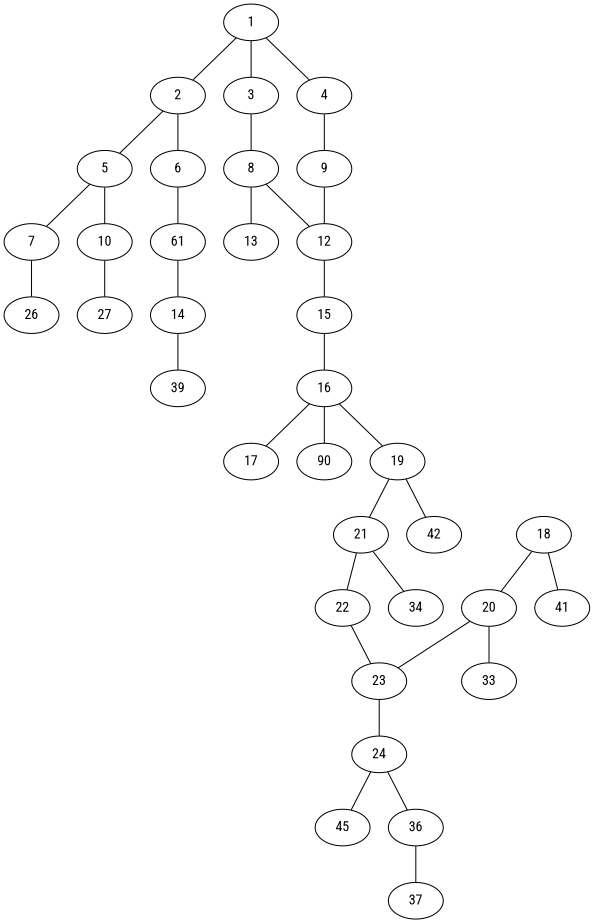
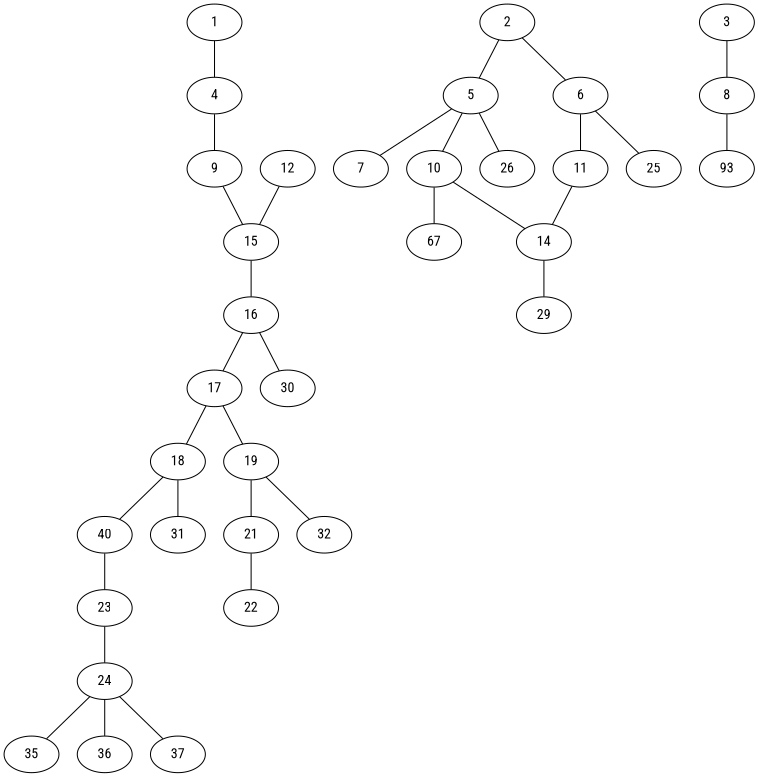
edge "1" -- "2": removed
edge "1" -- "3": removed
node "25": added
edge "8" -- "12": removed
edge "9" -- "12": now "9" -- "15"
edge "10" -- "14": added
node "61": label "61" -> "11"
node "13": label "13" -> "93"
edge "7" -- "26": now "5" -- "26"
node "27": label "27" -> "67"
node "39": label "39" -> "29"
edge "17" -- "18": added
edge "16" -- "19": now "17" -- "19"
node "90": label "90" -> "30"
node "42": label "42" -> "32"
node "34": removed
node "20": label "20" -> "40"
node "41": label "41" -> "31"
edge "22" -- "23": removed
node "33": removed
node "45": label "45" -> "35"
edge "36" -- "37": now "24" -- "37"
